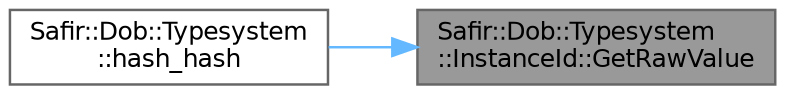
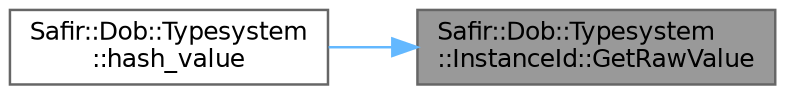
node "Safir::Dob::Typesystem ::hash_hash": label "Safir::Dob::Typesystem ::hash_hash" -> "Safir::Dob::Typesystem ::hash_value"
